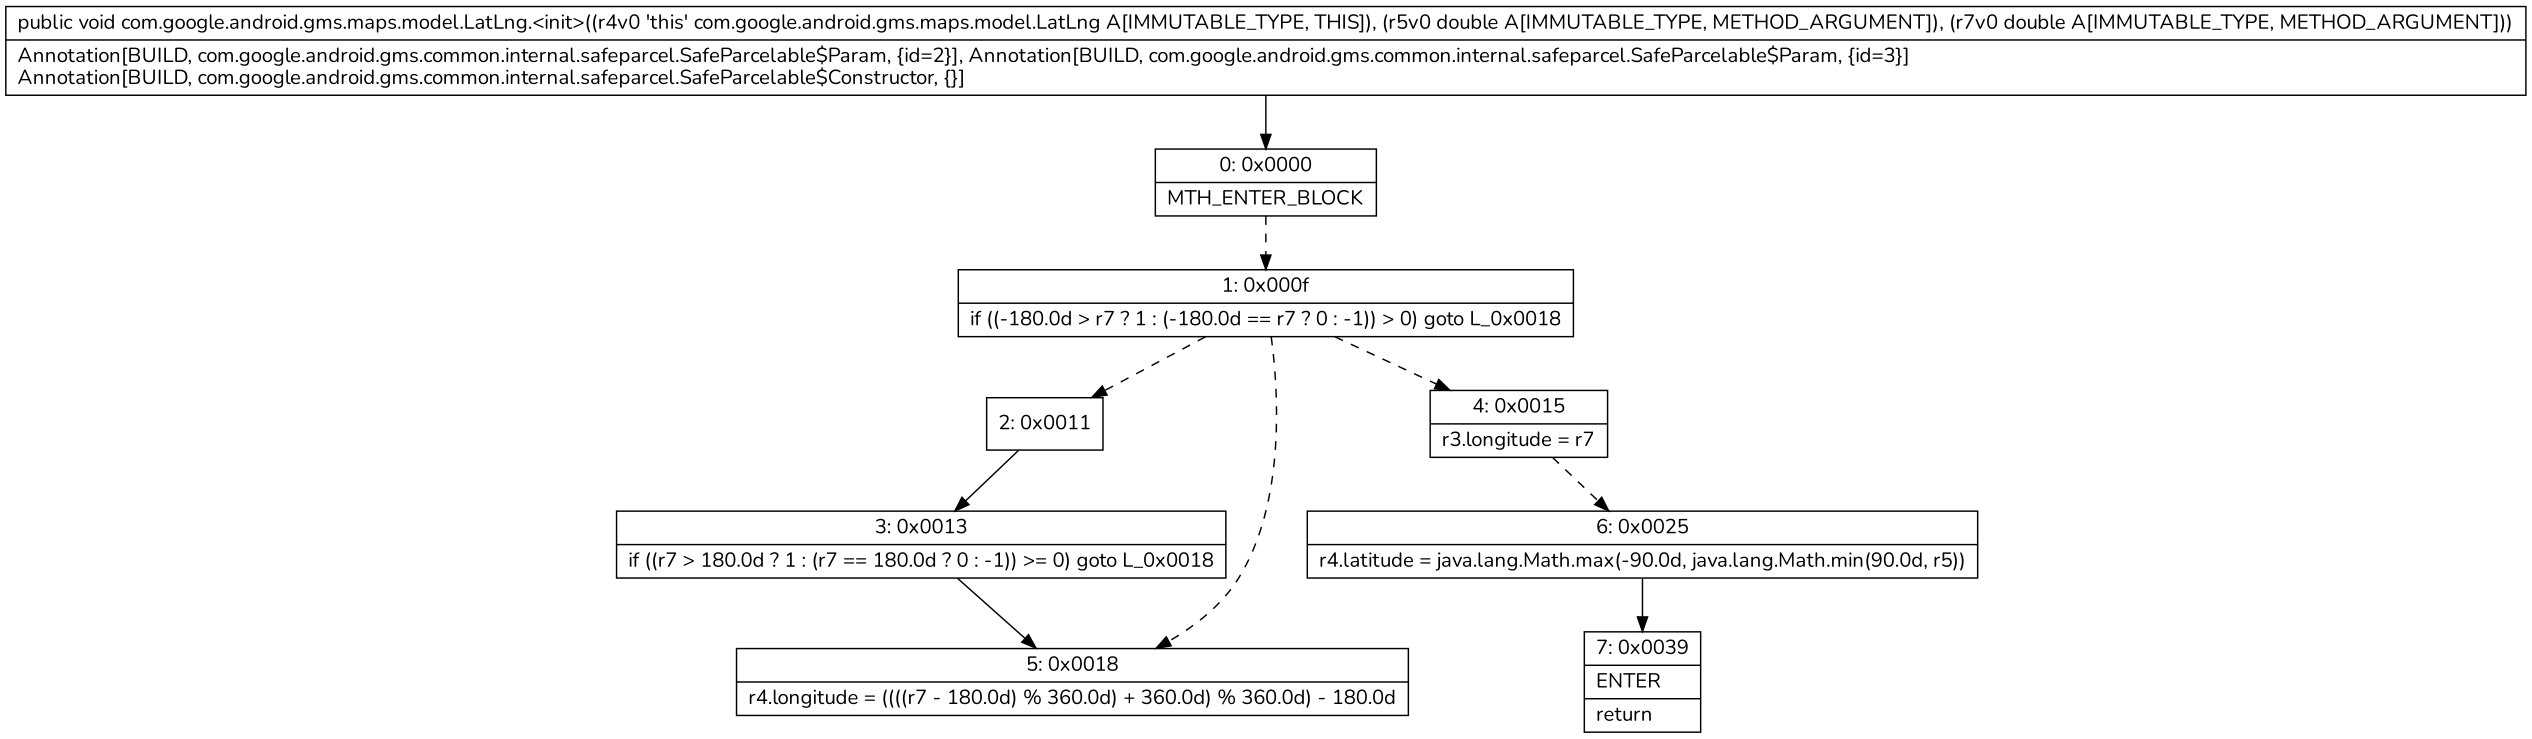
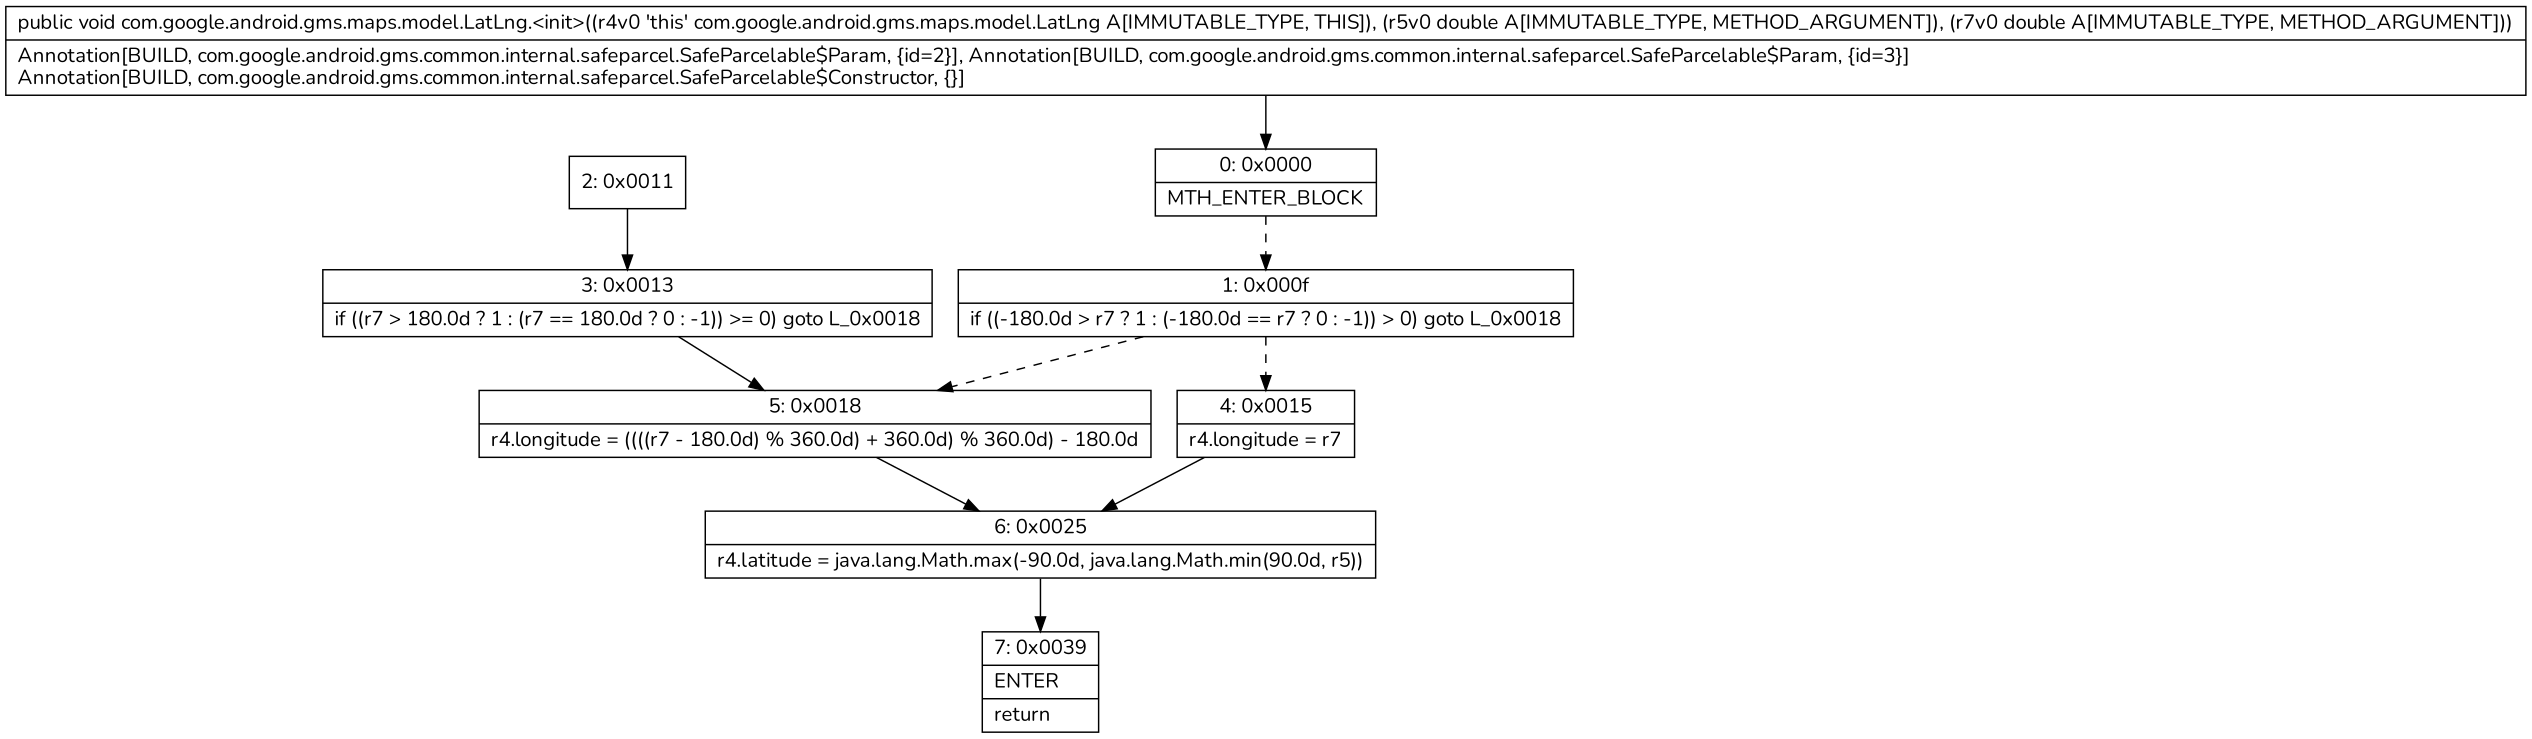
edge "1: 0x000f" -> "2: 0x0011": removed
node "4: 0x0015": text "r3.longitude = r7" -> "r4.longitude = r7"
edge "4: 0x0015" -> "6: 0x0025": style dashed -> solid
edge "5: 0x0018" -> "6: 0x0025": added
